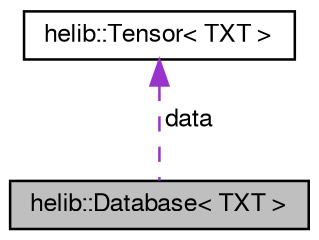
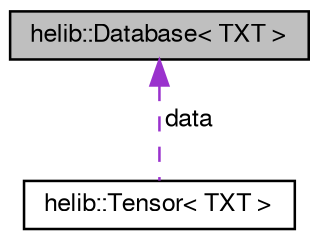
edge "helib::Database< TXT >" -> "helib::Tensor< TXT >": reversed
